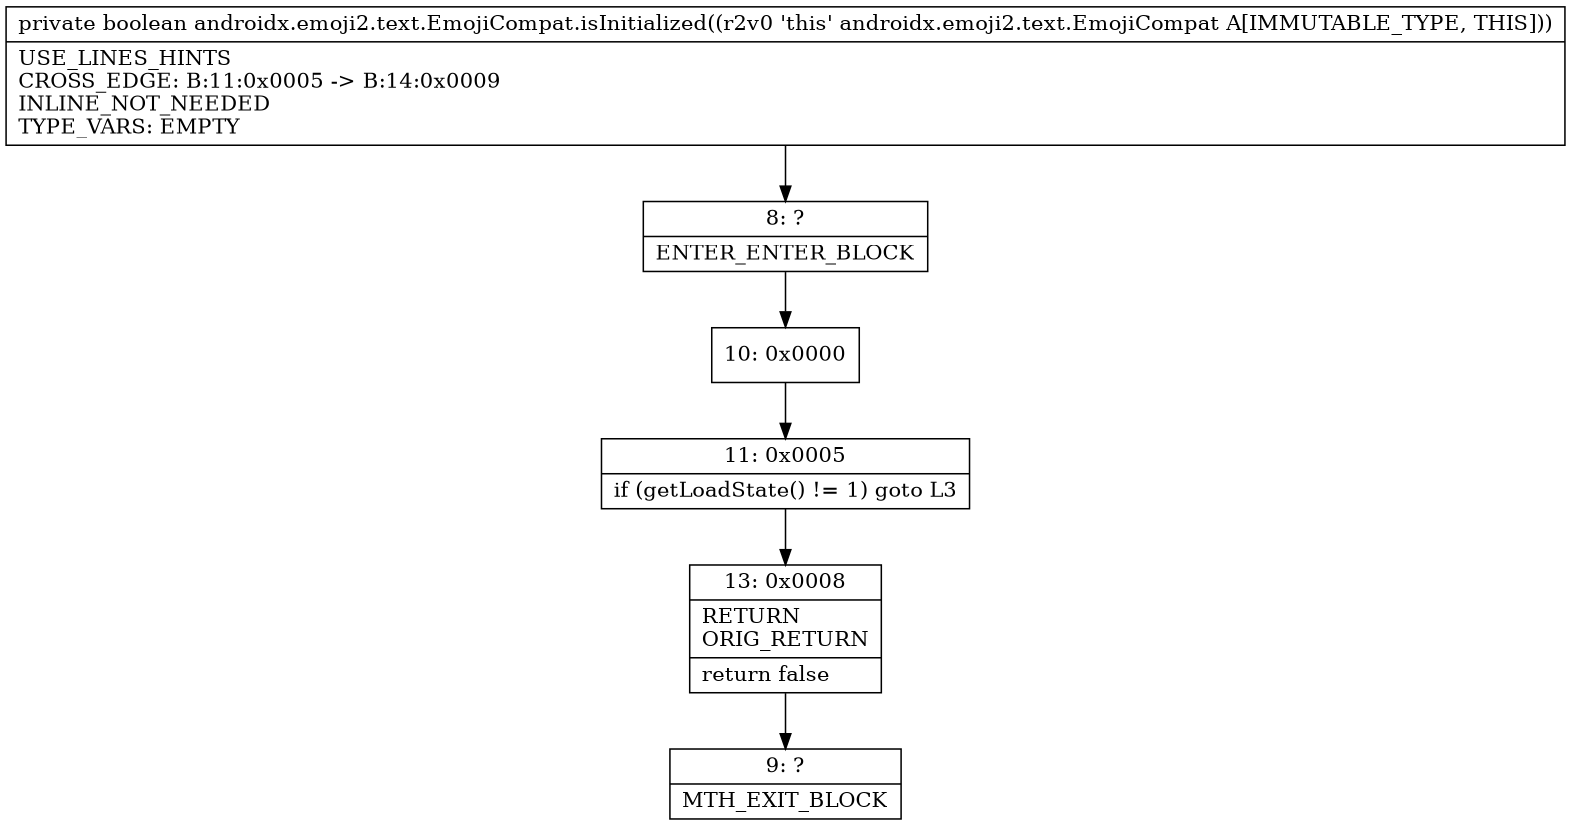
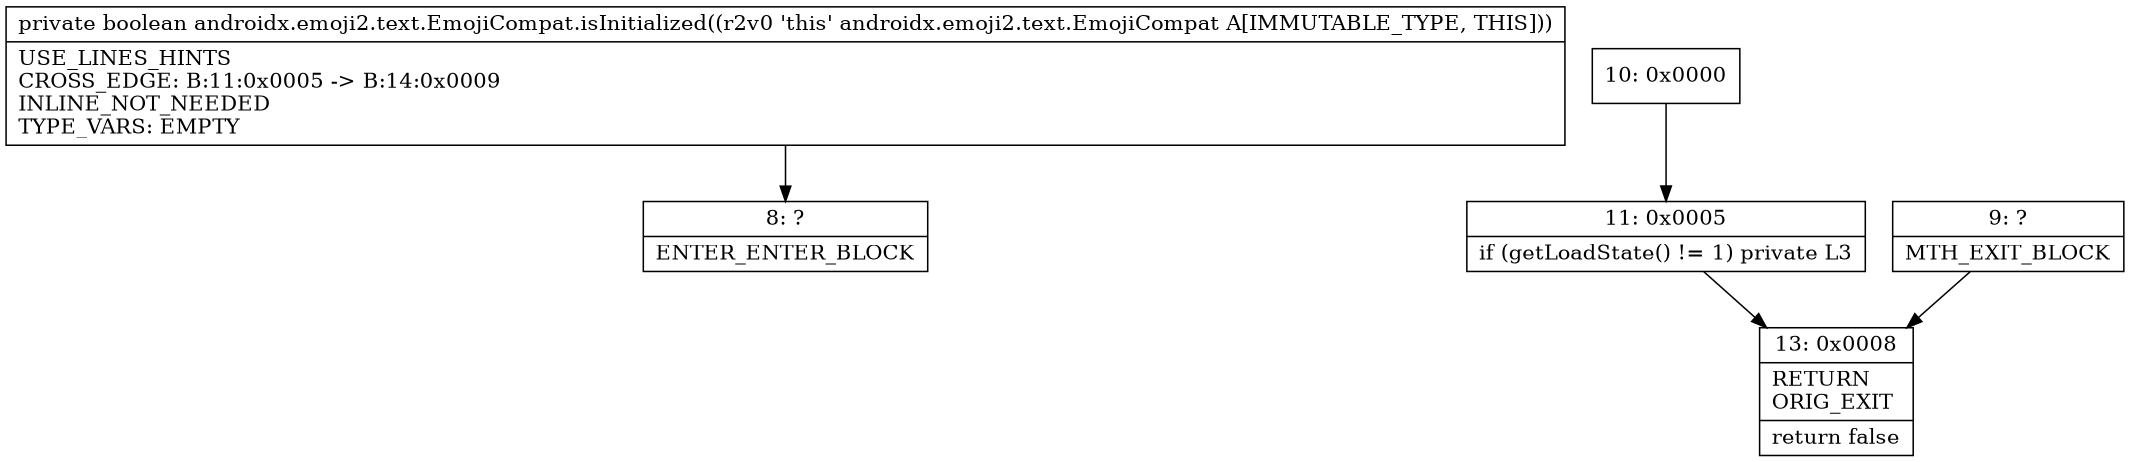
edge "8: ?" -> "10: 0x0000": removed
node "11: 0x0005": text "if (getLoadState() != 1) goto L3" -> "if (getLoadState() != 1) private L3"
node "13: 0x0008": text "ORIG_RETURN" -> "ORIG_EXIT"
edge "13: 0x0008" -> "9: ?": reversed
